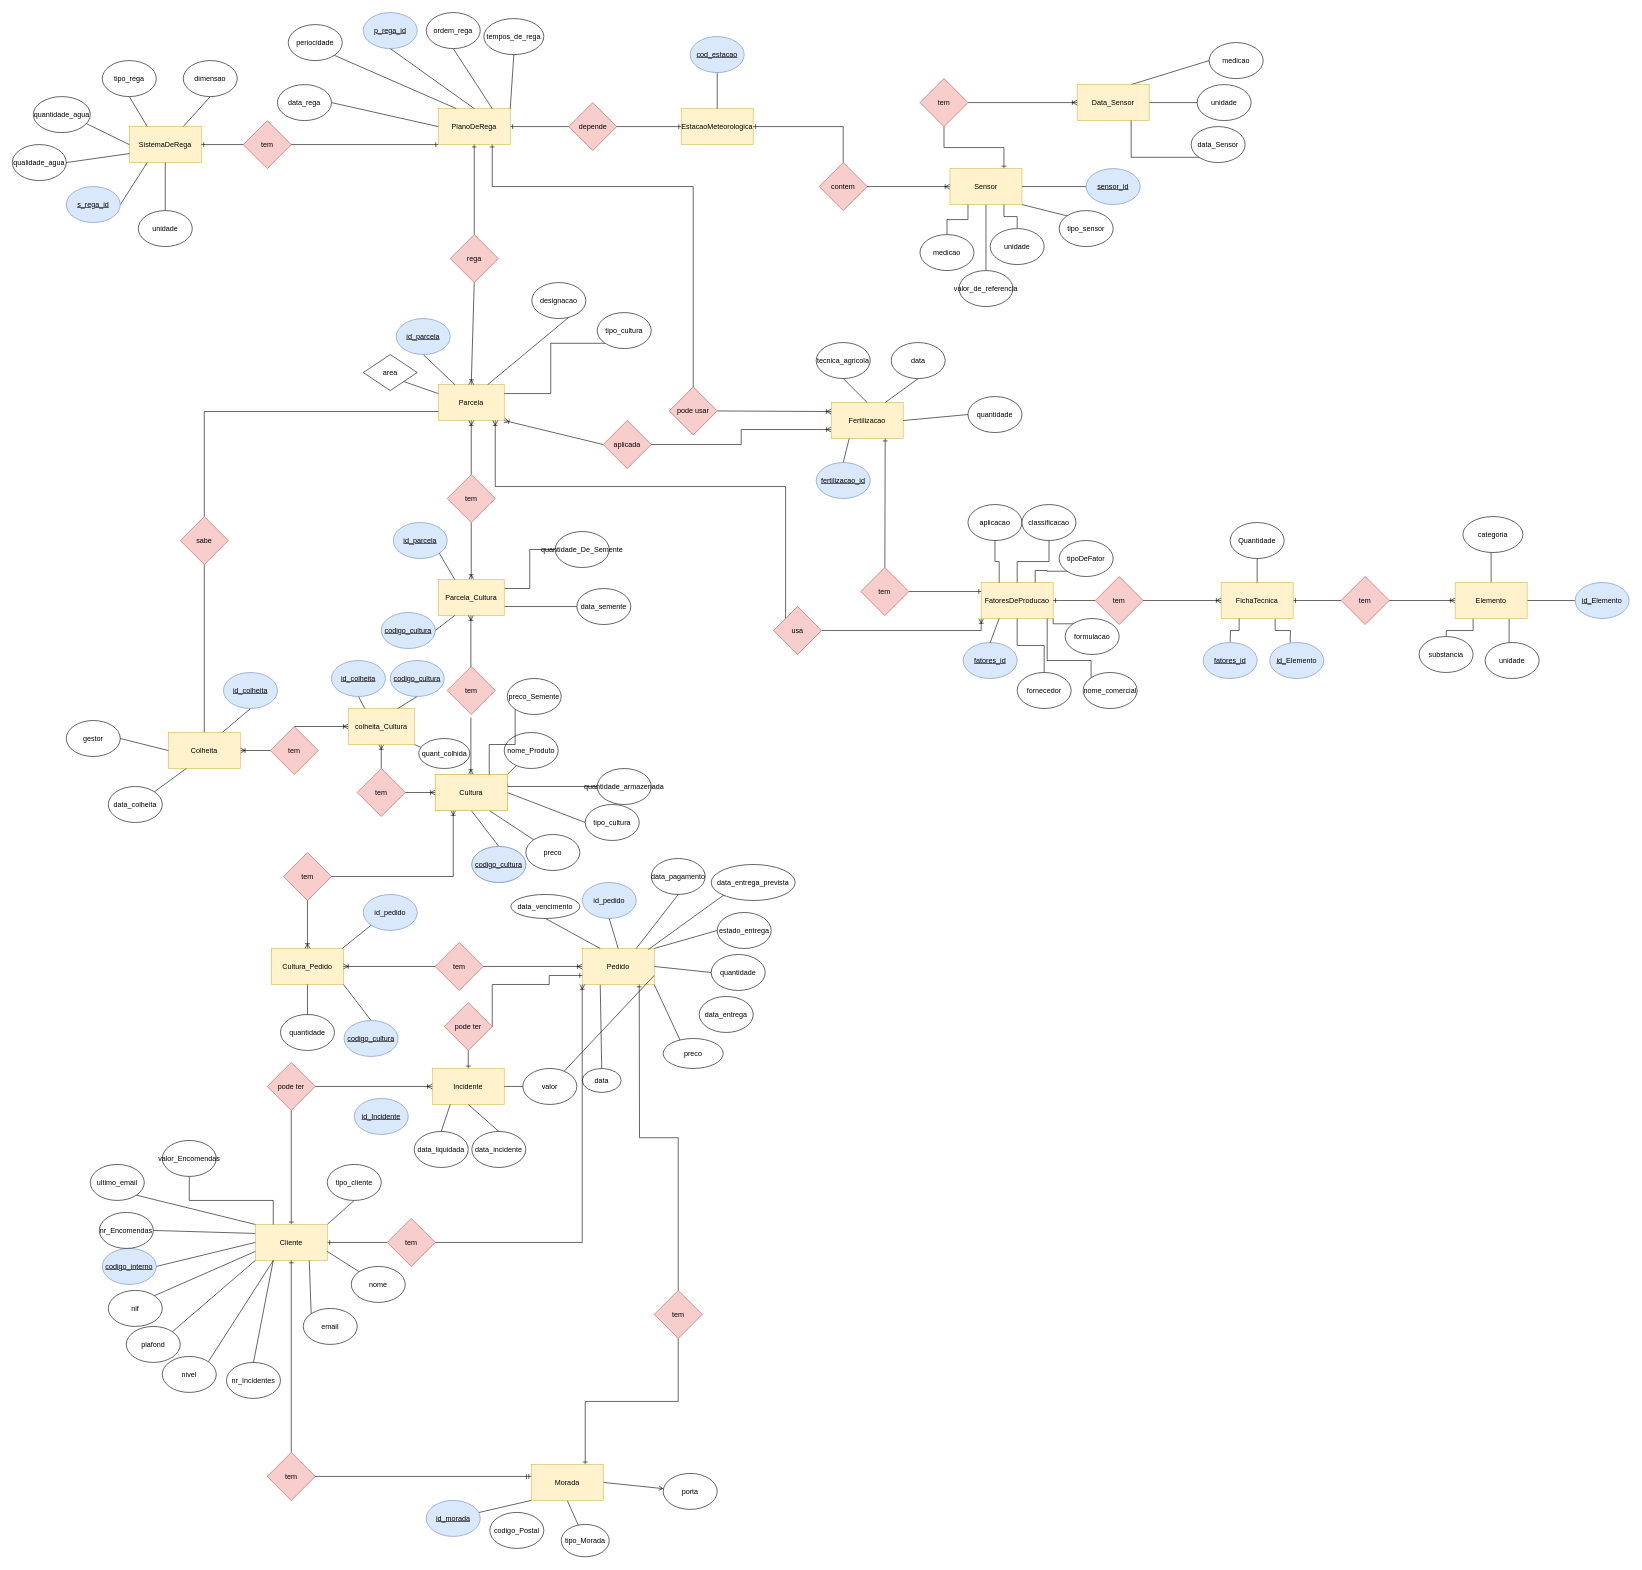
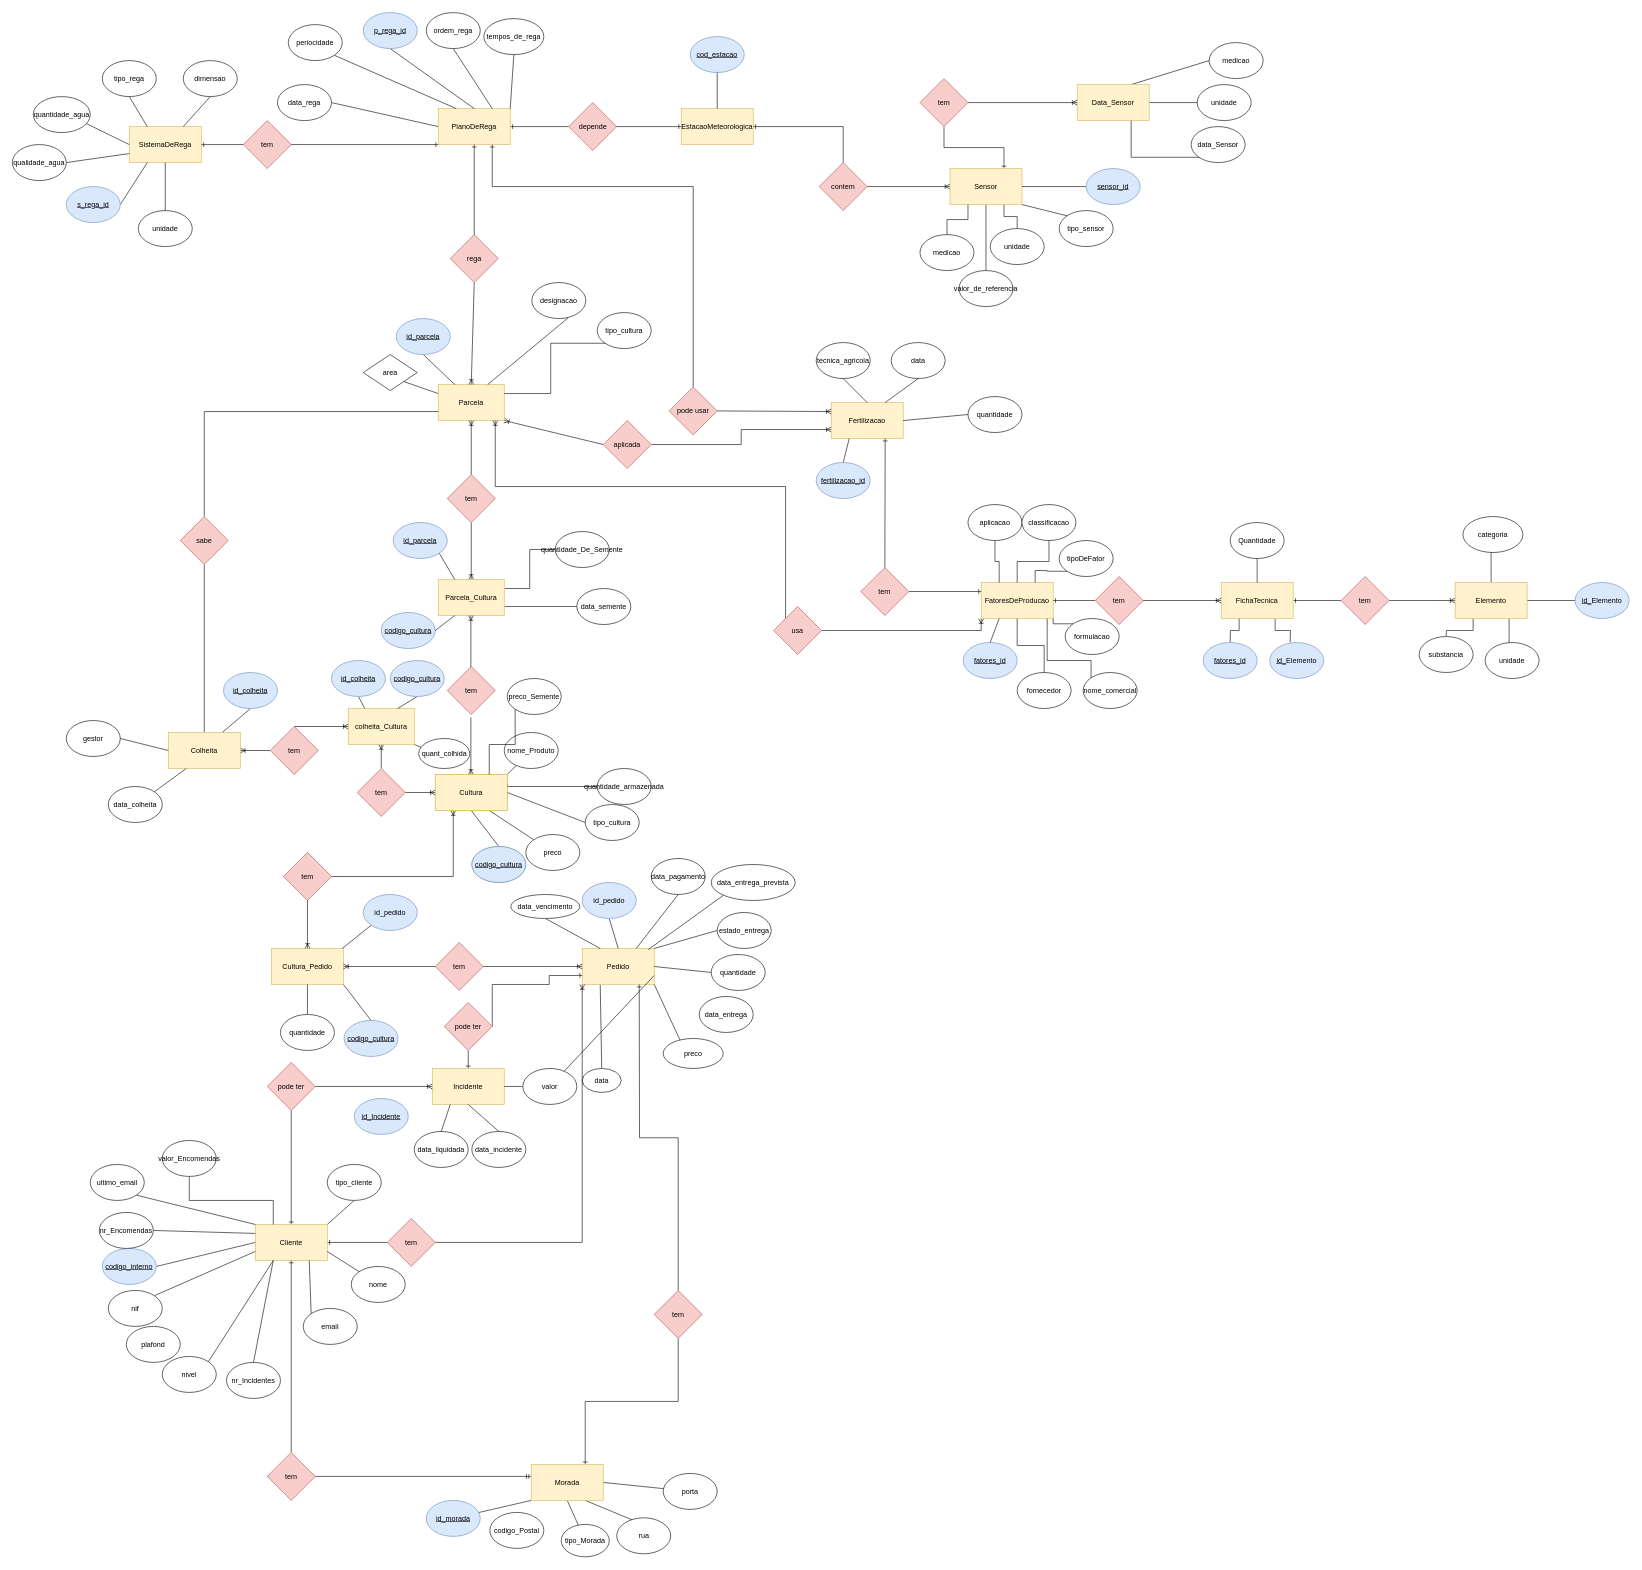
edge "Cliente" -- "plafond": removed
edge "Morada" -> "porta": arrowhead open -> none
edge "Morada" -- "rua": added
node "rua": added
